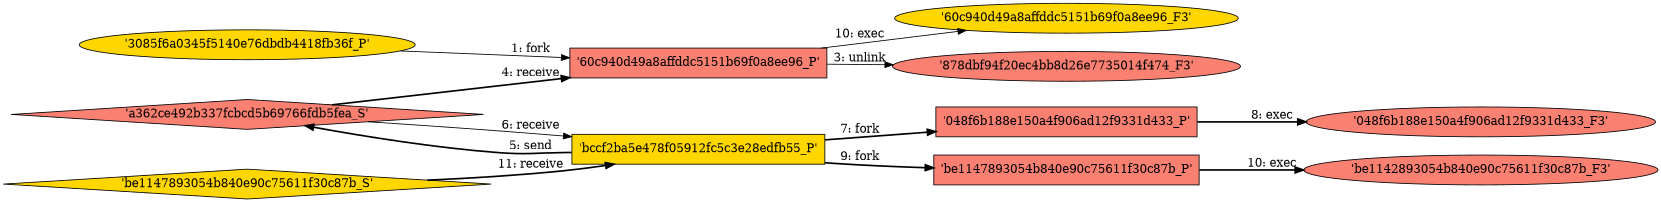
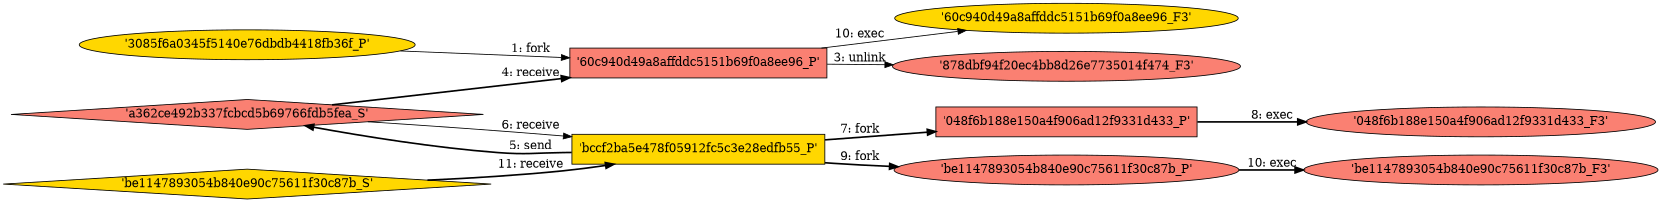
node "'be1147893054b840e90c75611f30c87b_P'": shape box -> ellipse
node "'be1142893054b840e90c75611f30c87b_F3'": label "'be1142893054b840e90c75611f30c87b_F3'" -> "'be1147893054b840e90c75611f30c87b_F3'"
